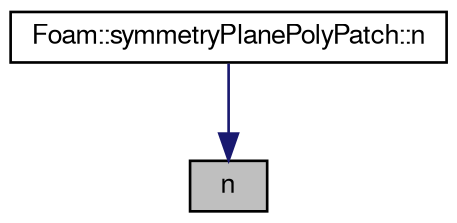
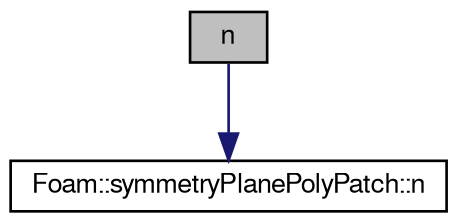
edge "Foam::symmetryPlanePolyPatch::n" -> "n": reversed
